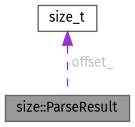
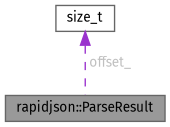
node "size::ParseResult": label "size::ParseResult" -> "rapidjson::ParseResult"
